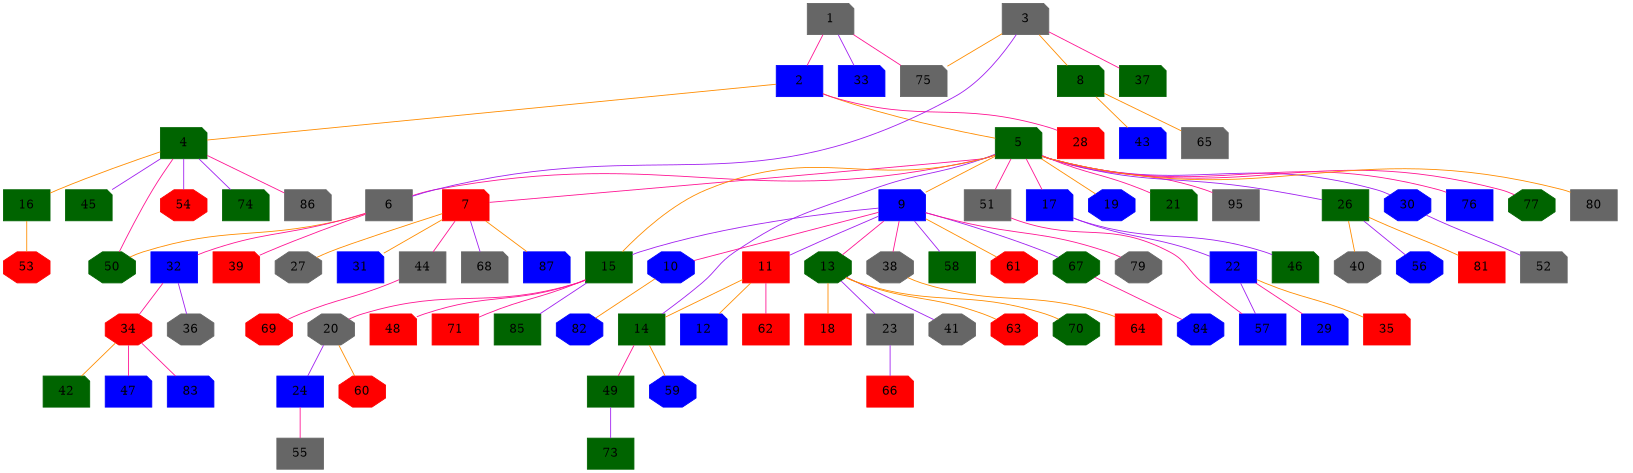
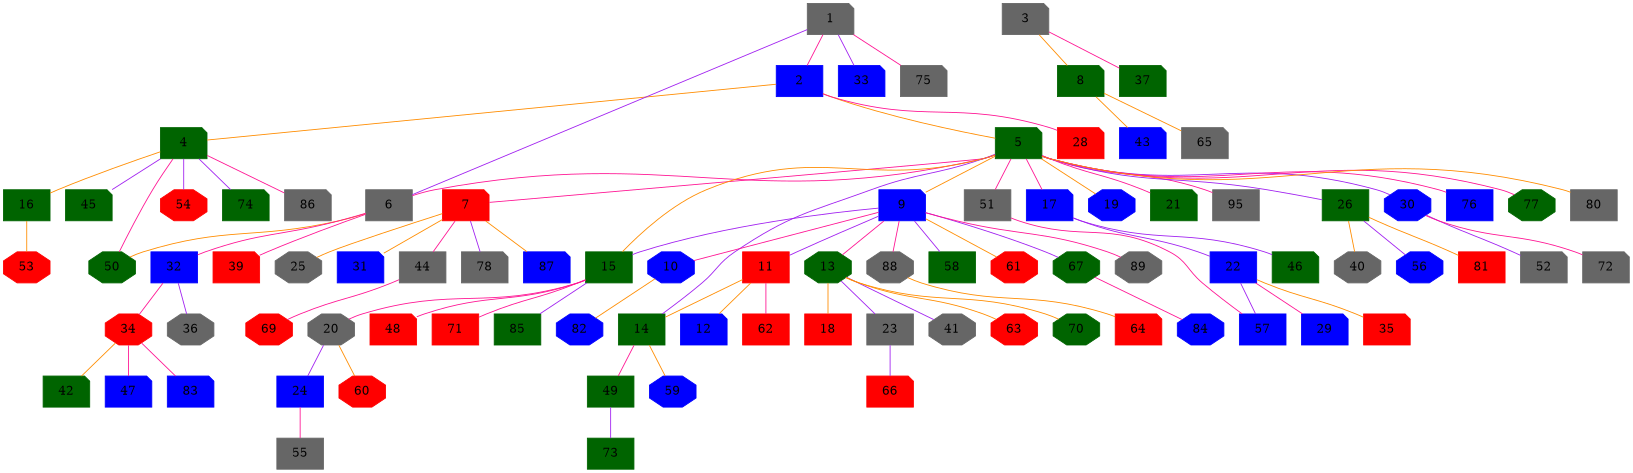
edge "3" -- "75": removed
edge "3" -- "6": now "1" -- "6"
node "27": label "27" -> "25"
node "68": label "68" -> "78"
node "38": label "38" -> "88"
node "79": label "79" -> "89"
node "72": added
